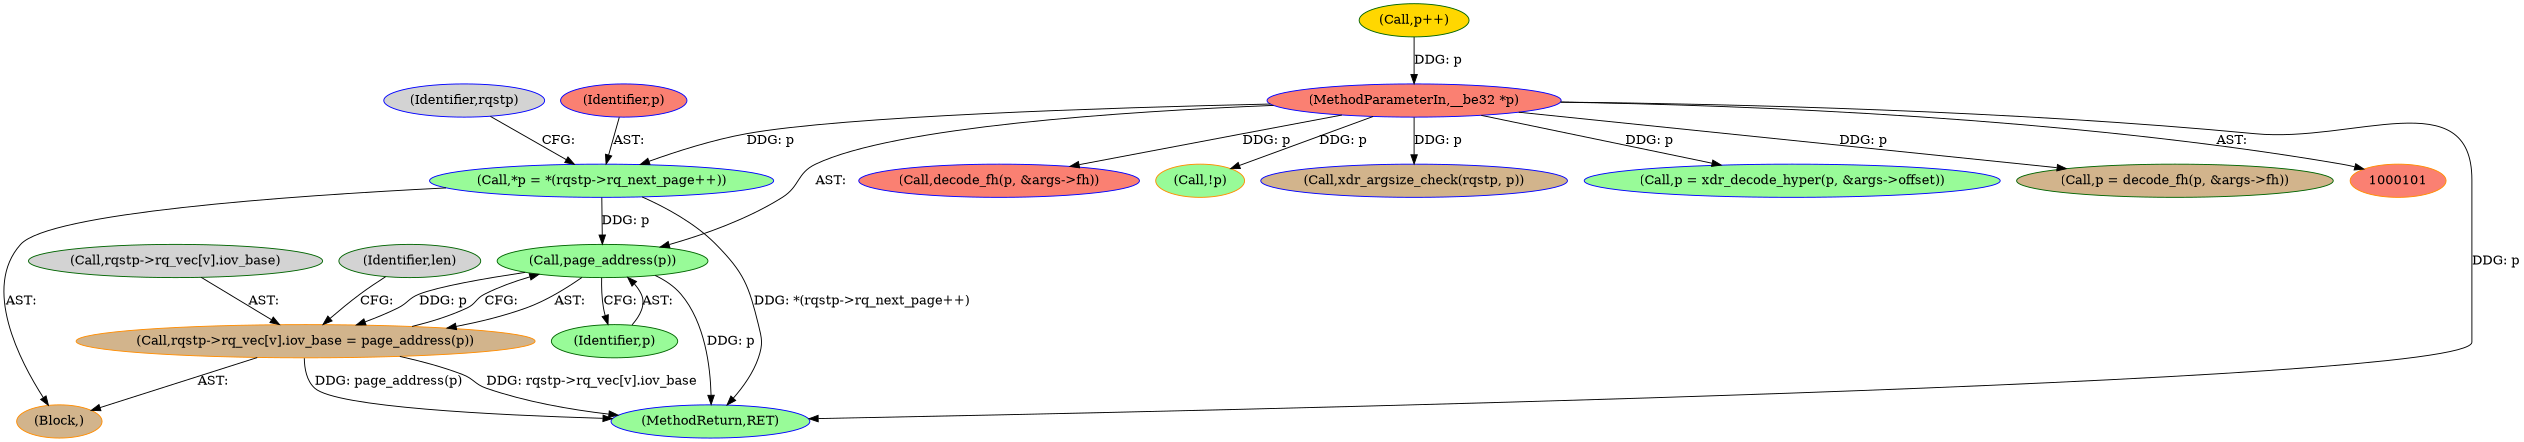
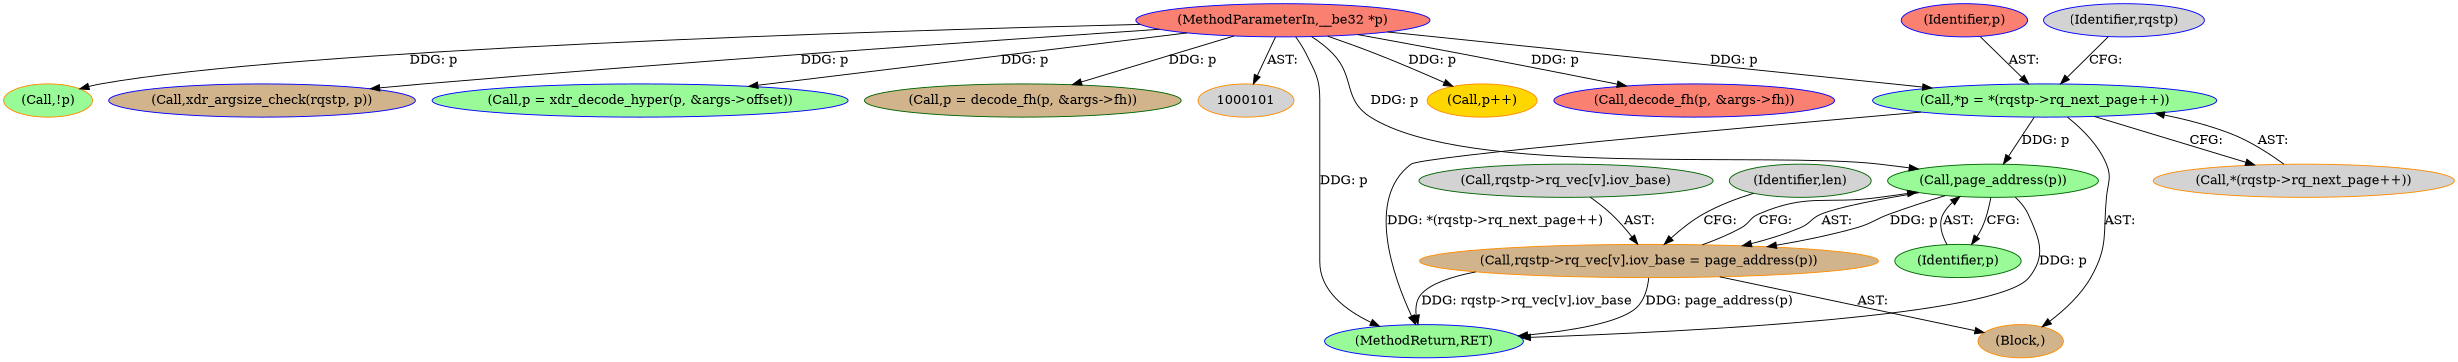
node "(Call,p++)": color darkgreen -> darkorange
edge "(Call,p++)" -> "(MethodParameterIn,__be32 *p)": reversed
edge "(MethodParameterIn,__be32 *p)" -> "(Call,page_address(p))": label "AST: " -> "DDG: p"
node "(Call,*(rqstp->rq_next_page++))": added
node "1000101": fillcolor salmon -> lightgrey
